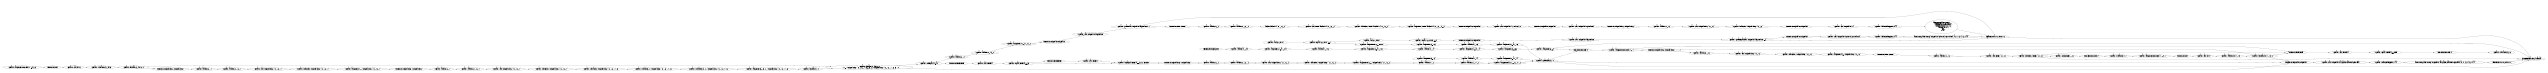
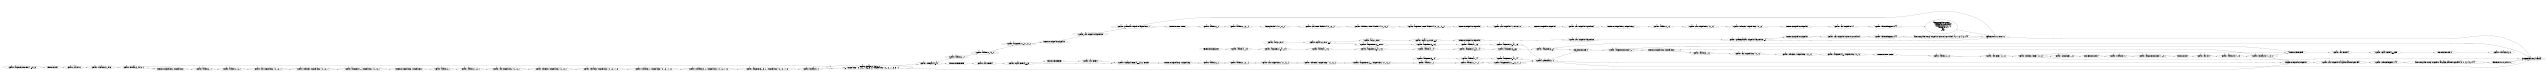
node "(bin2hex,bin2hex(v14, v2 + v8 + 2))": label "(bin2hex,bin2hex(v14, v2 + v8 + 2))" -> "(bin2msg,bin2hex(v14, v2 + v8 + 2))"
edge "(<operator>.addition,v8 + v7 + 2)" -> "(<operator>.assignmentPlus,v2 += v8 + v7 + 2)": reversed
